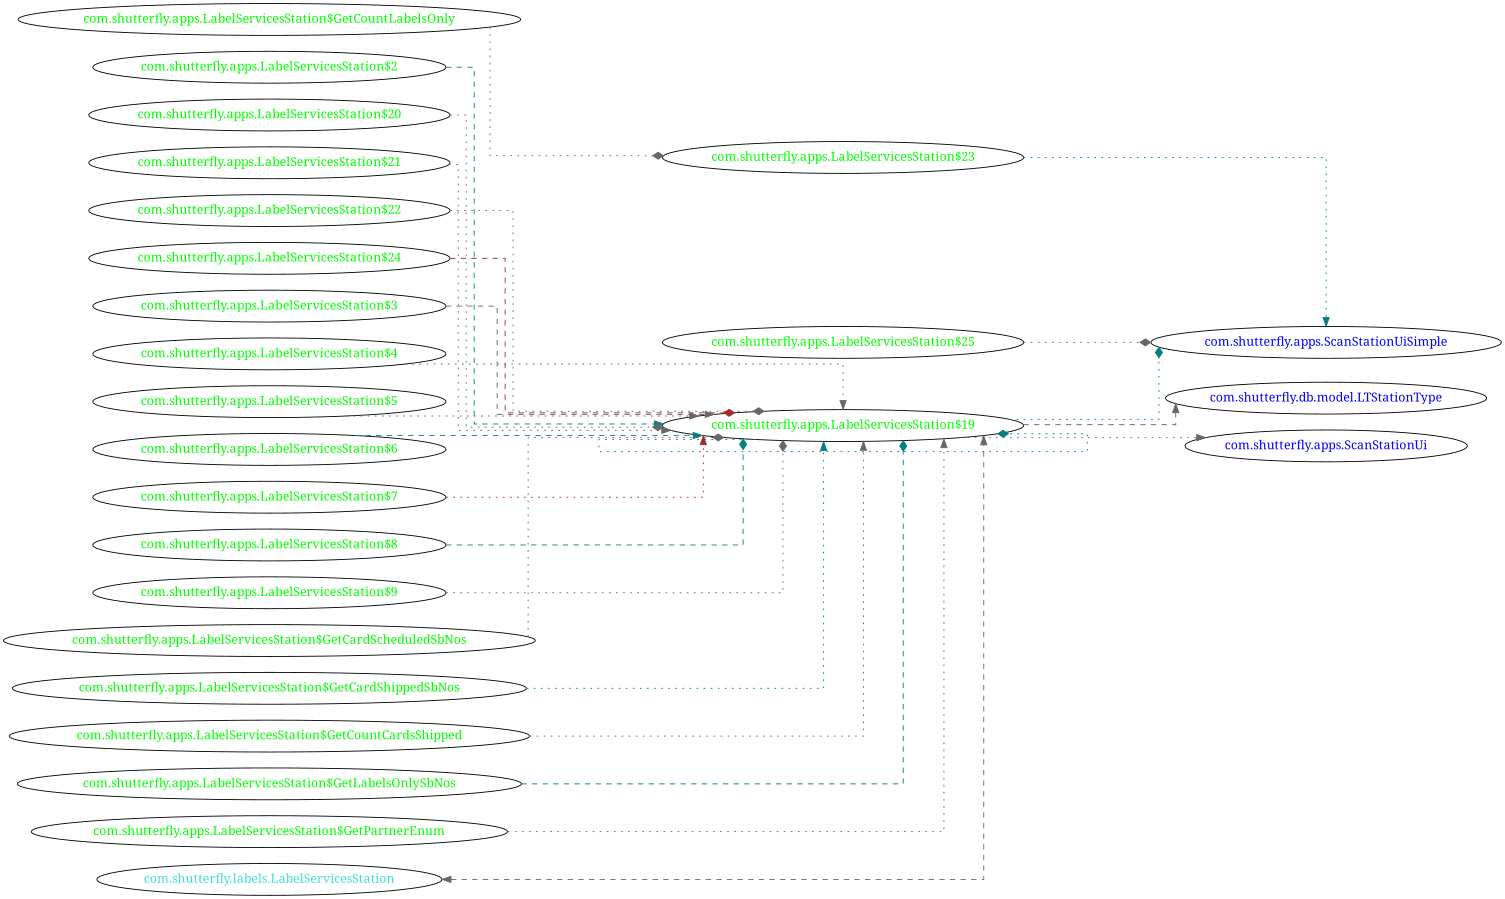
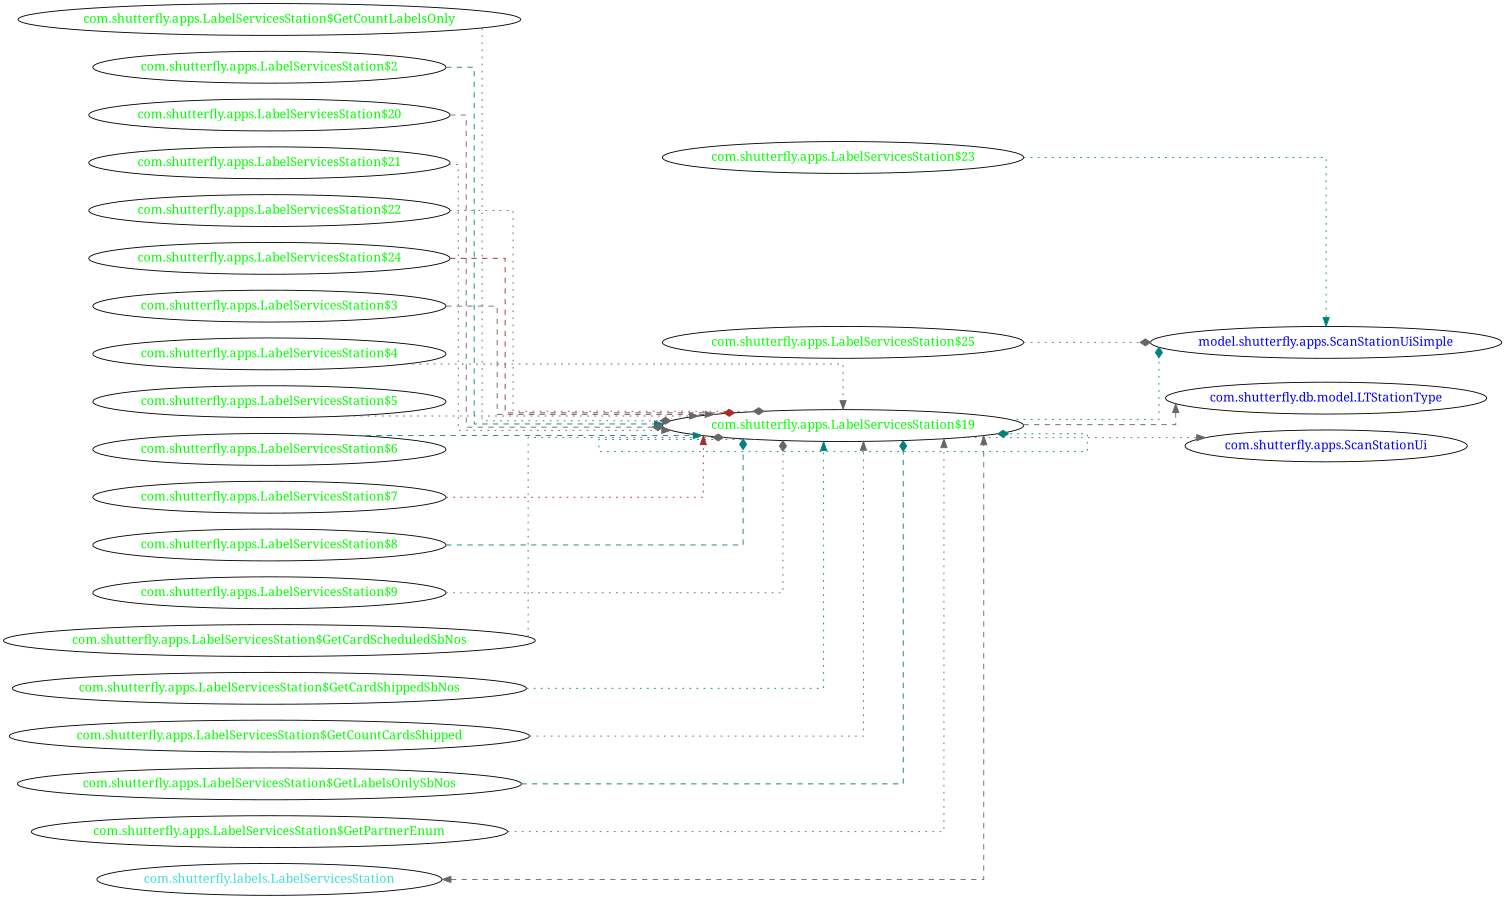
edge "com.shutterfly.apps.LabelServicesStation$GetCountLabelsOnly" -> "com.shutterfly.apps.LabelServicesStation$23": now "com.shutterfly.apps.LabelServicesStation$GetCountLabelsOnly" -> "com.shutterfly.apps.LabelServicesStation$19"
node "com.shutterfly.apps.ScanStationUiSimple": label "com.shutterfly.apps.ScanStationUiSimple" -> "model.shutterfly.apps.ScanStationUiSimple"
edge "com.shutterfly.apps.LabelServicesStation$20" -> "com.shutterfly.apps.LabelServicesStation$19": style dotted -> dashed
